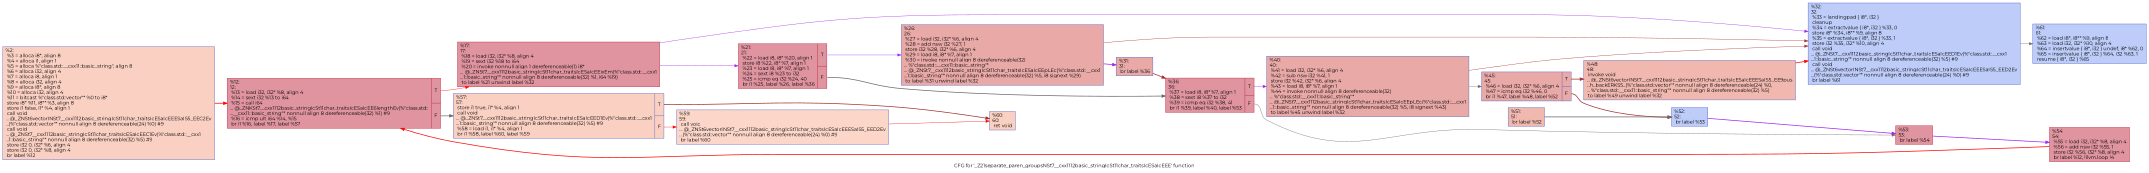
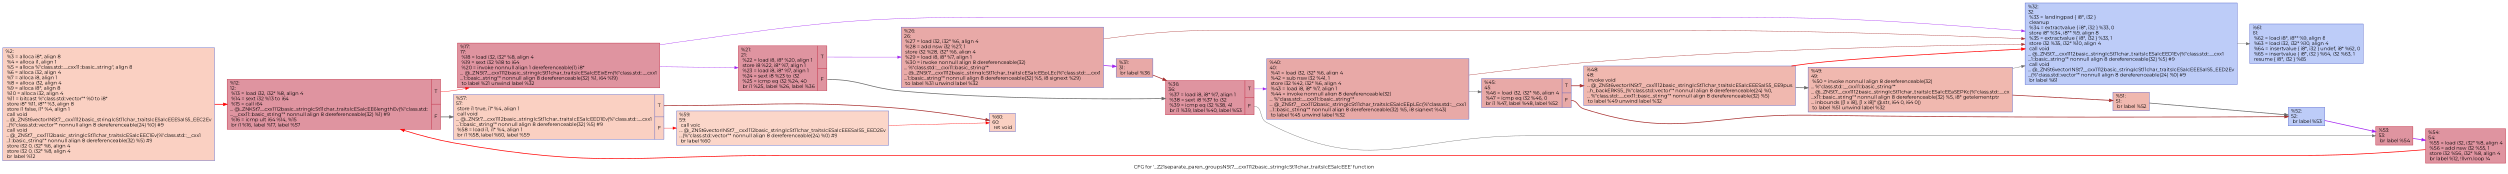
node "%49:": added
